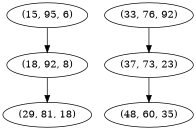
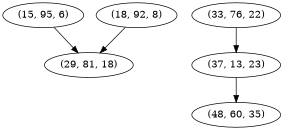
node "(33, 76, 92)": label "(33, 76, 92)" -> "(33, 76, 22)"
edge "(15, 95, 6)" -> "(18, 92, 8)": now "(15, 95, 6)" -> "(29, 81, 18)"
node "(37, 73, 23)": label "(37, 73, 23)" -> "(37, 13, 23)"
